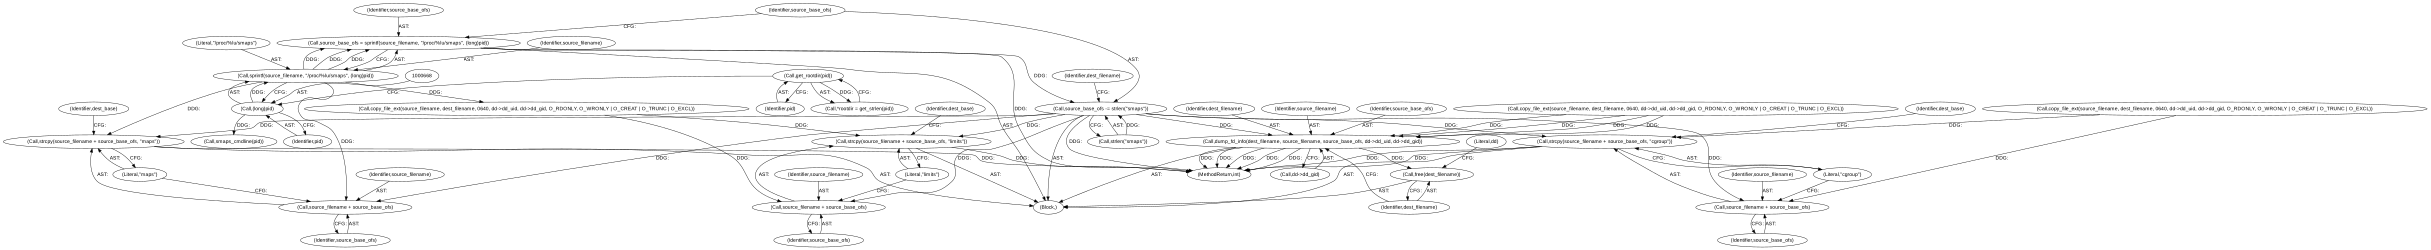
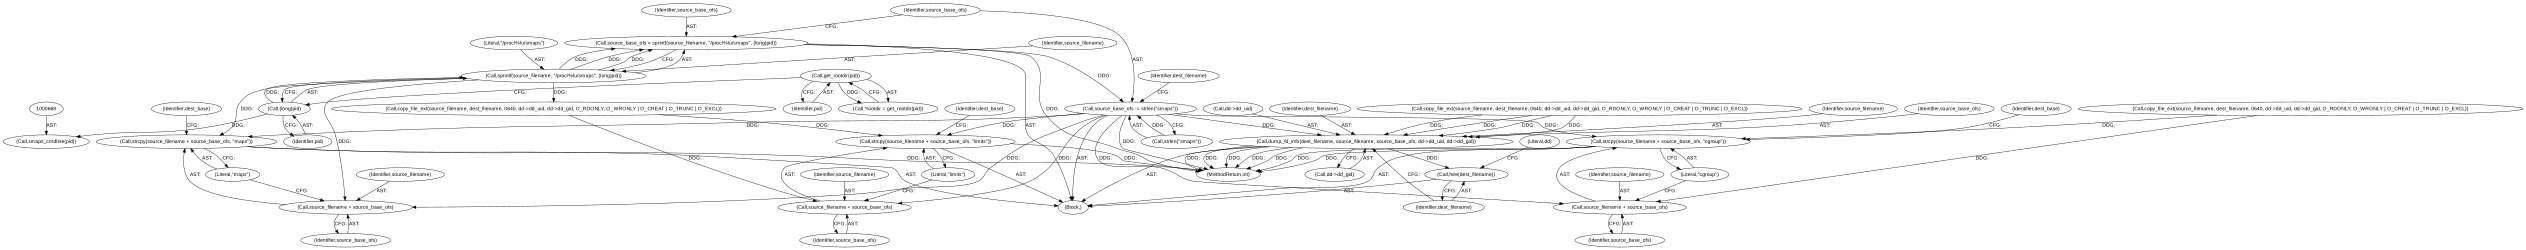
edge "1000668" -> "(Call,(long)pid)": now "1000668" -> "(Call,smaps_cmdline(pid))"
node "(Call,*rootdir = get_strlen(pid))": label "(Call,*rootdir = get_strlen(pid))" -> "(Call,*rootdir = get_rootdir(pid))"
node "(Call,dd->dd_uid)": added
